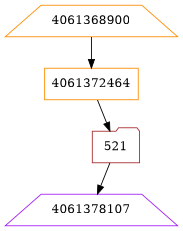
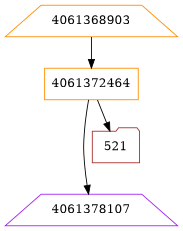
node "4061368900": label "4061368900" -> "4061368903"
edge "521" -> "4061378107": now "4061372464" -> "4061378107"
